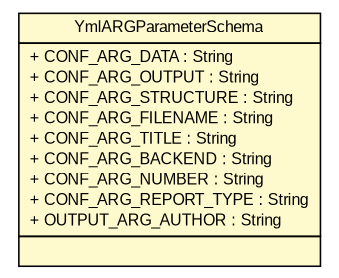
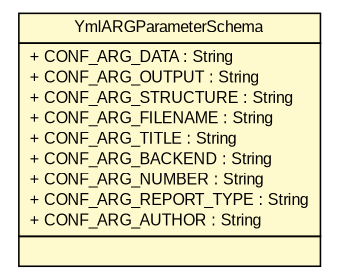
node "YmlARGParameterSchema": text "+ OUTPUT_ARG_AUTHOR : String" -> "+ CONF_ARG_AUTHOR : String"
